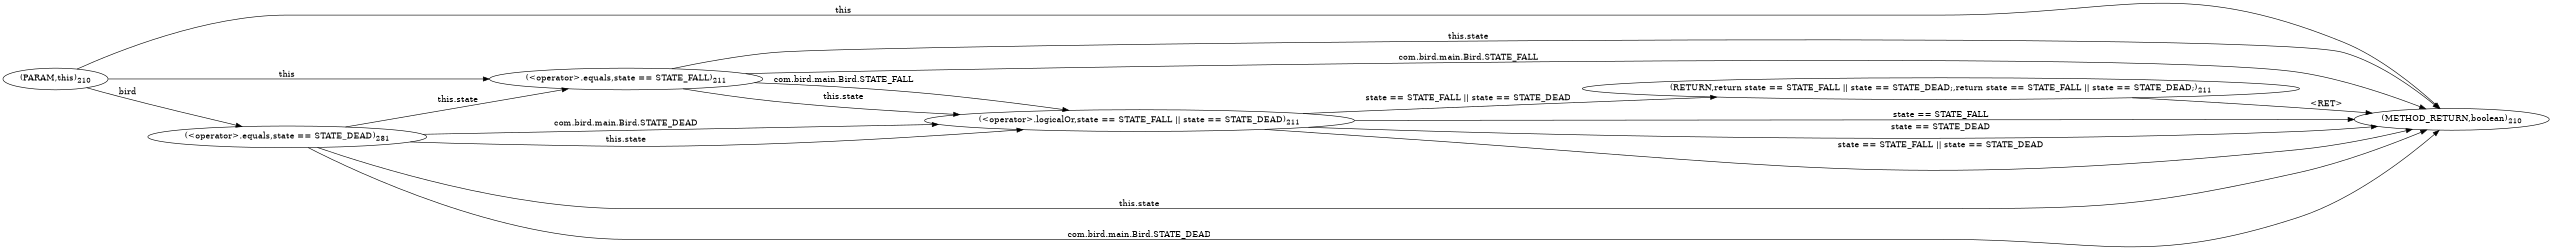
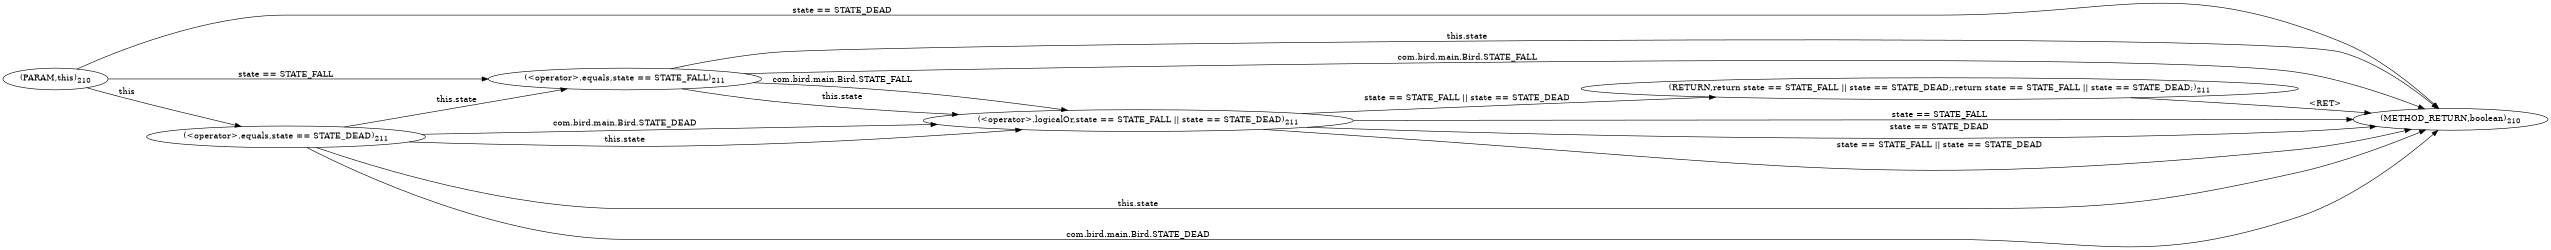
edge "(PARAM,this)" -> "(METHOD_RETURN,boolean)": label "this" -> "state == STATE_DEAD"
edge "(PARAM,this)" -> "(<operator>.equals,state == STATE_FALL)": label "this" -> "state == STATE_FALL"
edge "(PARAM,this)" -> "(<operator>.equals,state == STATE_DEAD)": label "bird" -> "this"
node "(<operator>.equals,state == STATE_DEAD)": text "281" -> "211"
